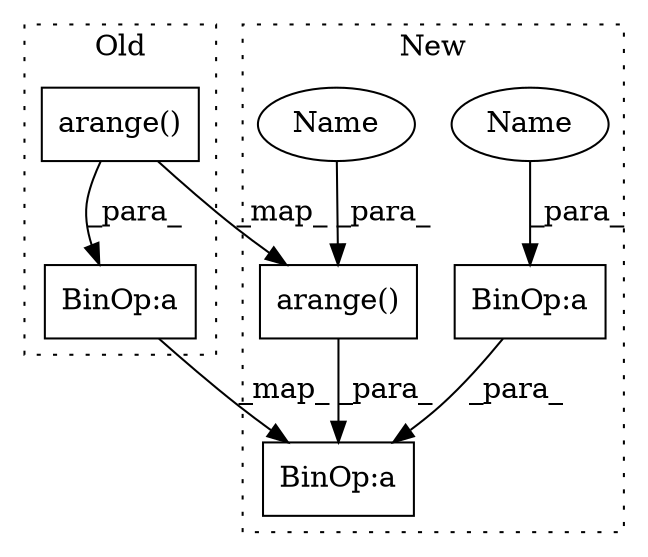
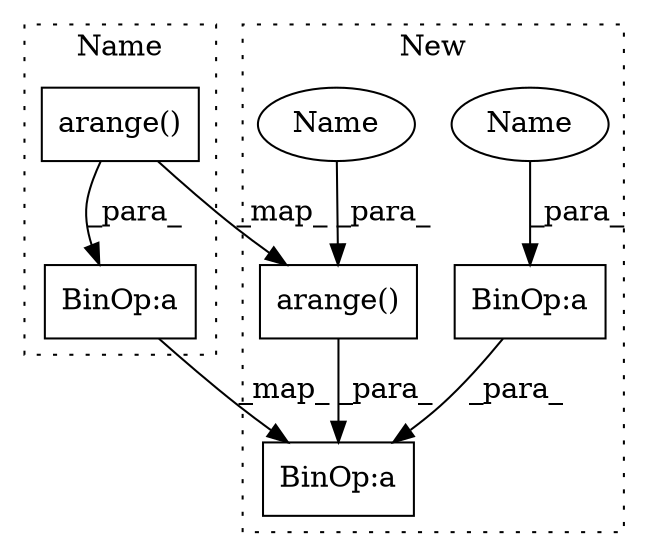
cluster "Old": label "Old" -> "Name"
